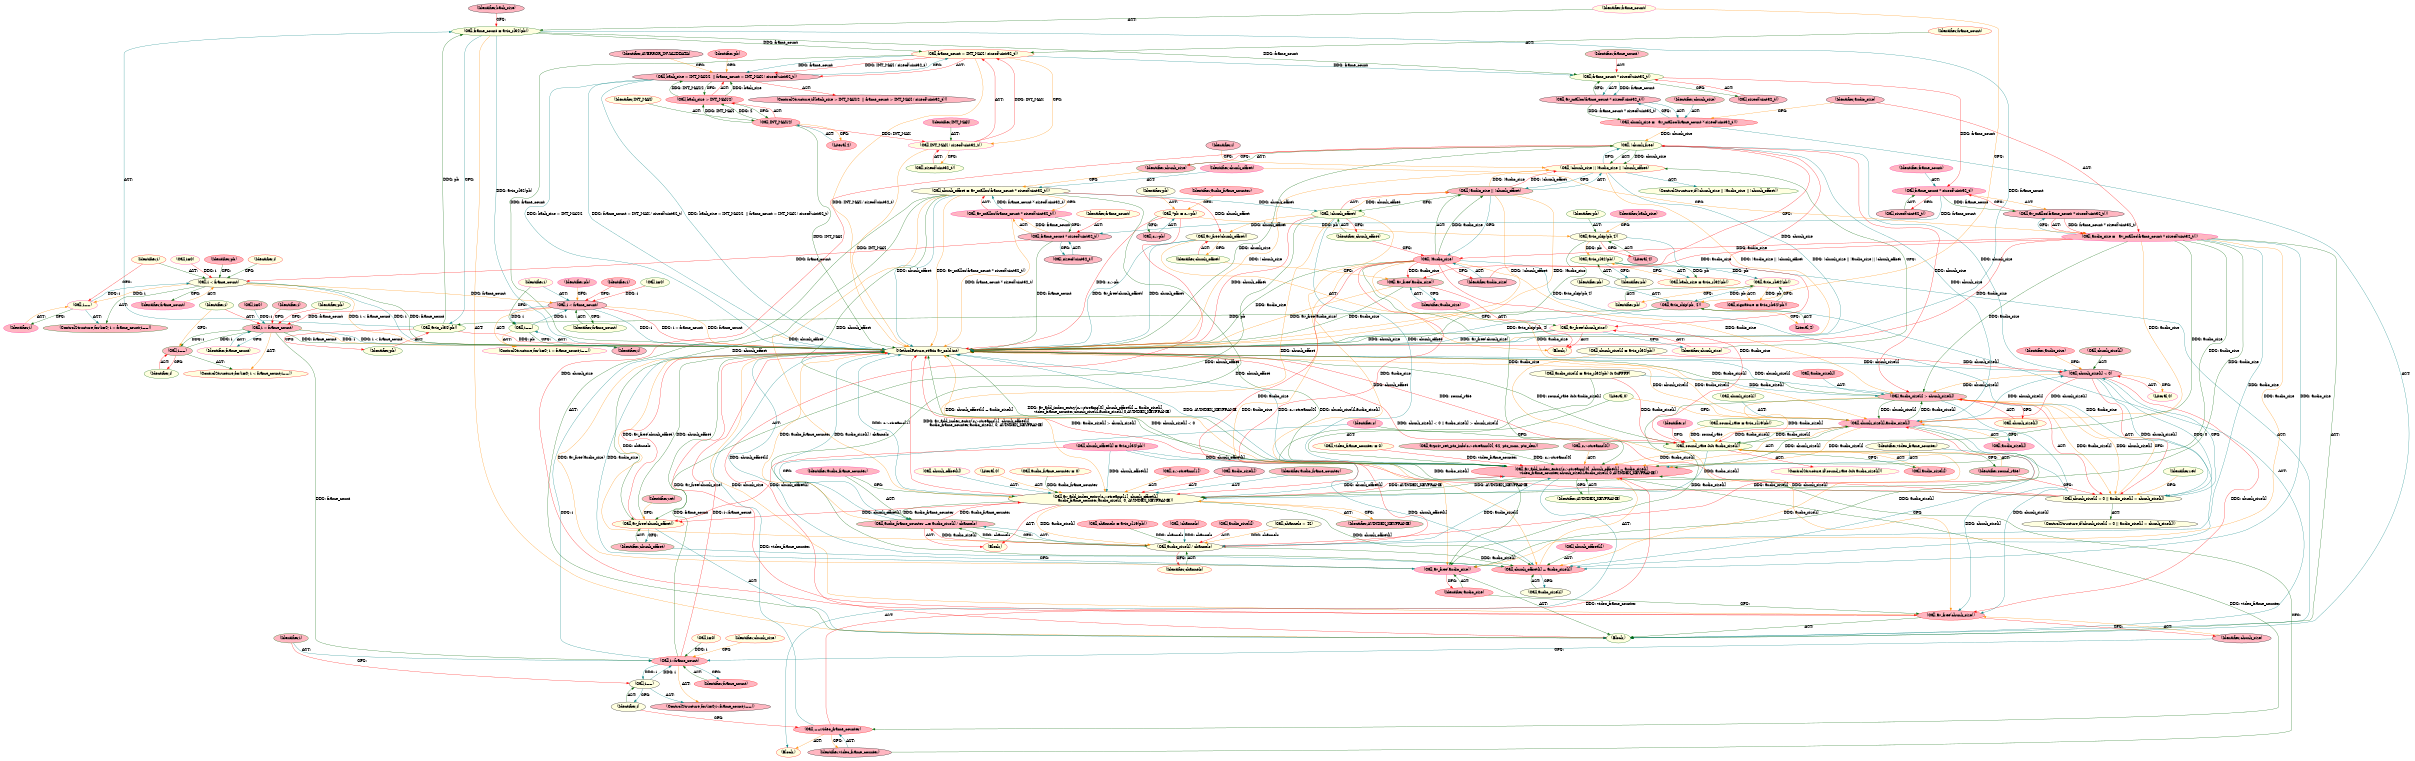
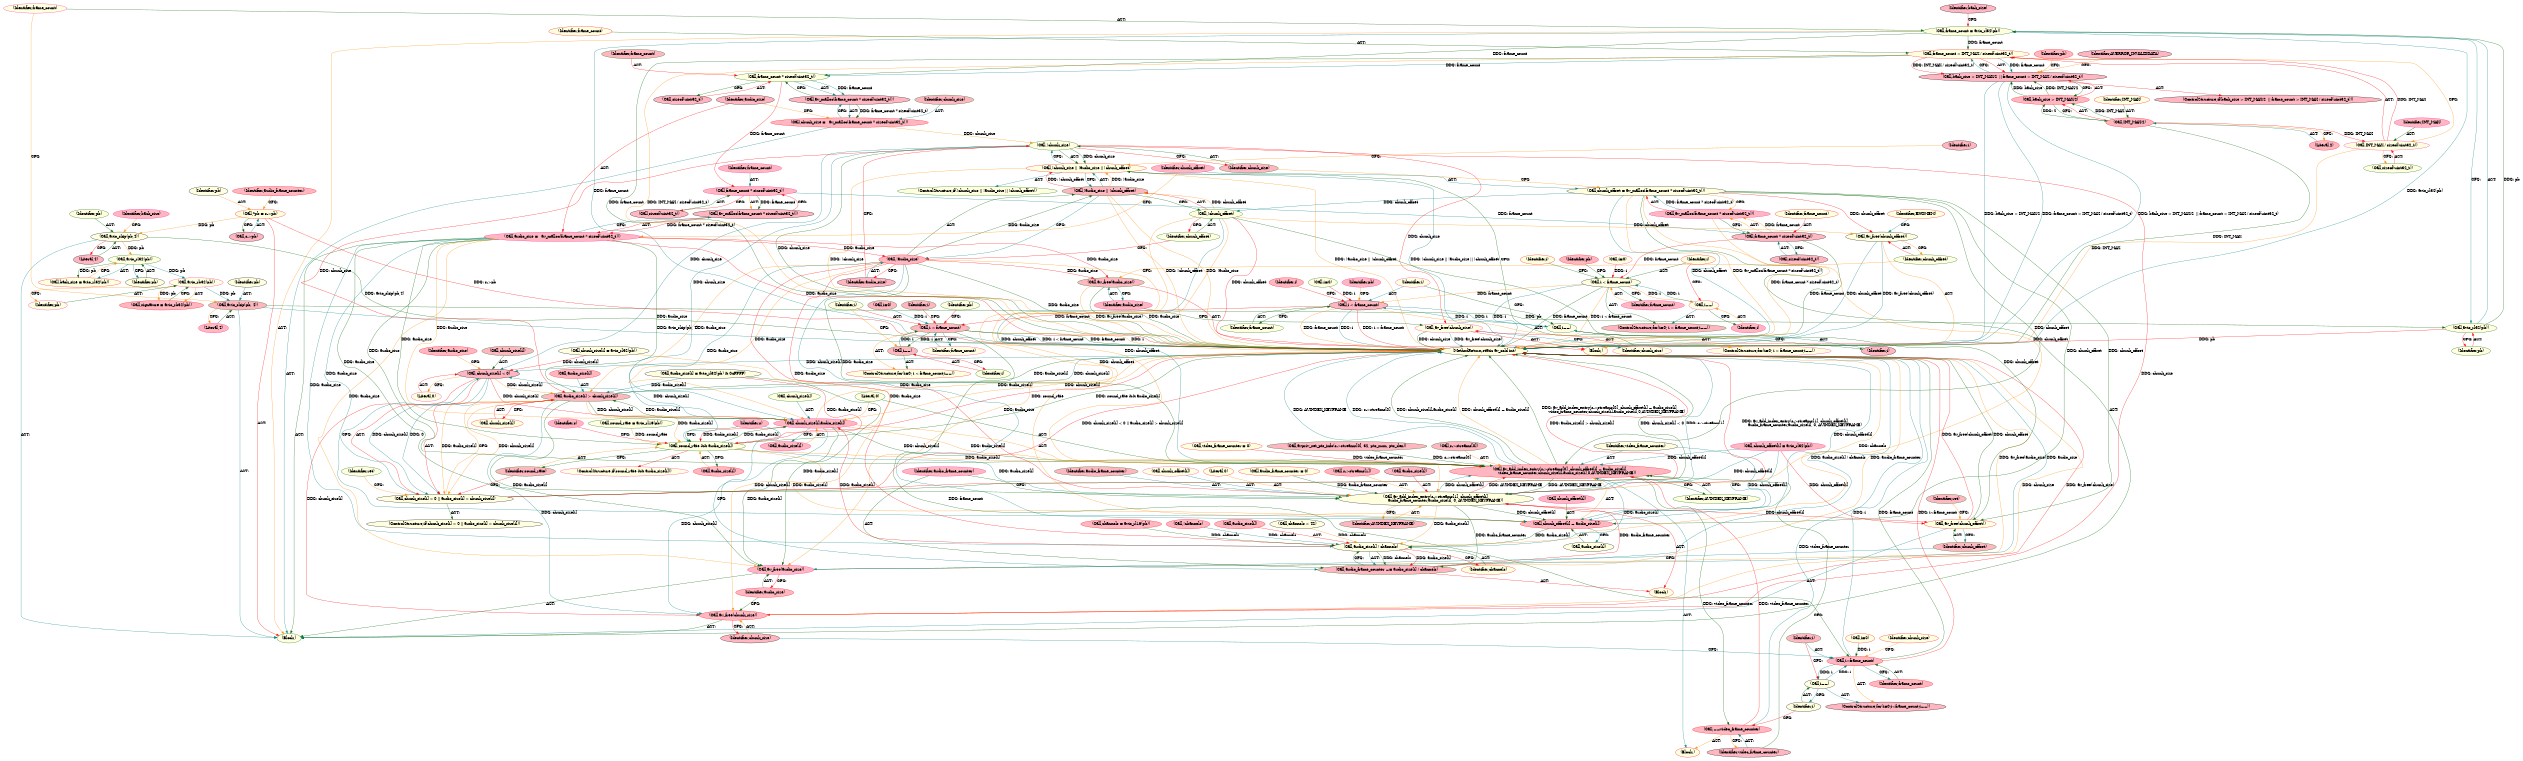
node "(Call,!chunk_free)": label "(Call,!chunk_free)" -> "(Call,!chunk_size)"
node "(Identifier,ENOMEM)": added
edge "(Call,!audio_size)" -> "(Call,sound_rate && audio_size[i])": color red -> teal
edge "(Call,audio_size[i] / channels)" -> "(Call,chunk_offset[i] + audio_size[i])": reversed
